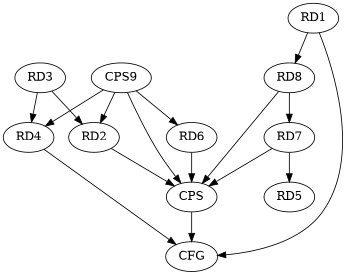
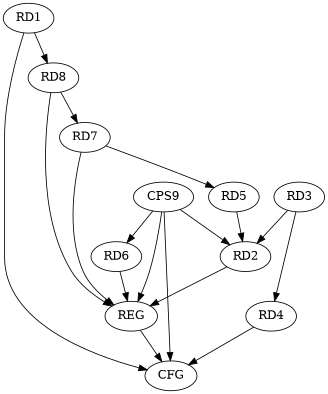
edge "CPS9" -> "RD4": now "CPS9" -> "CFG"
node "CPS": label "CPS" -> "REG"
edge "RD5" -> "RD2": added
